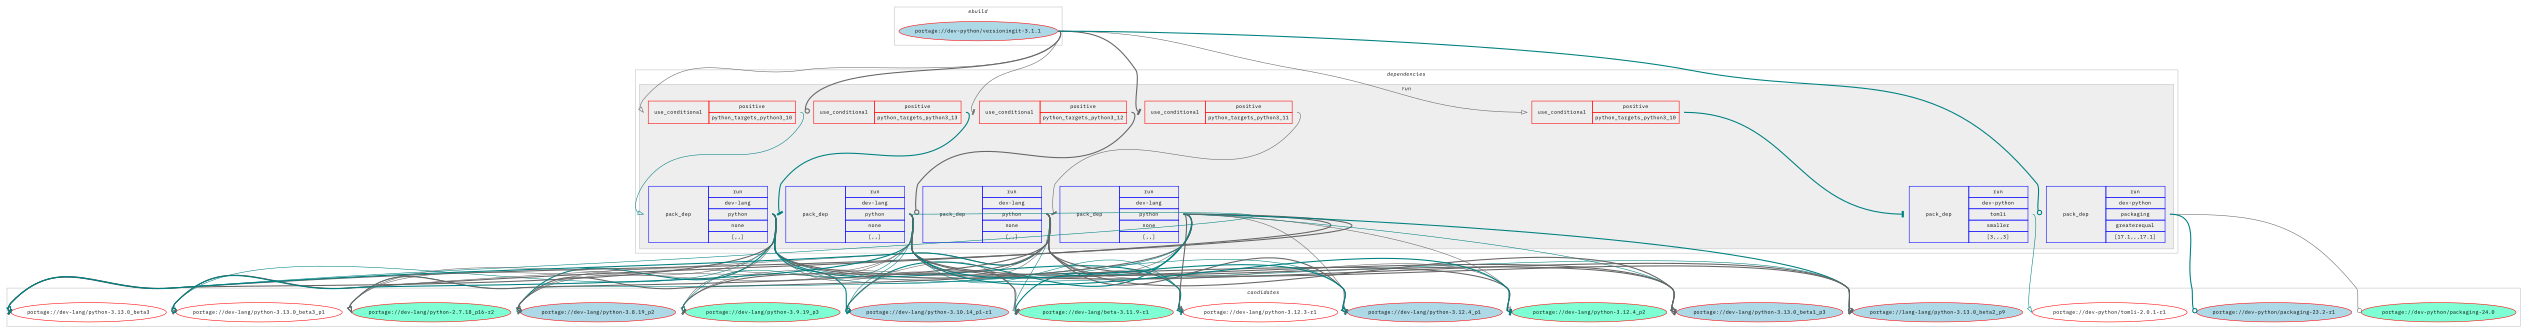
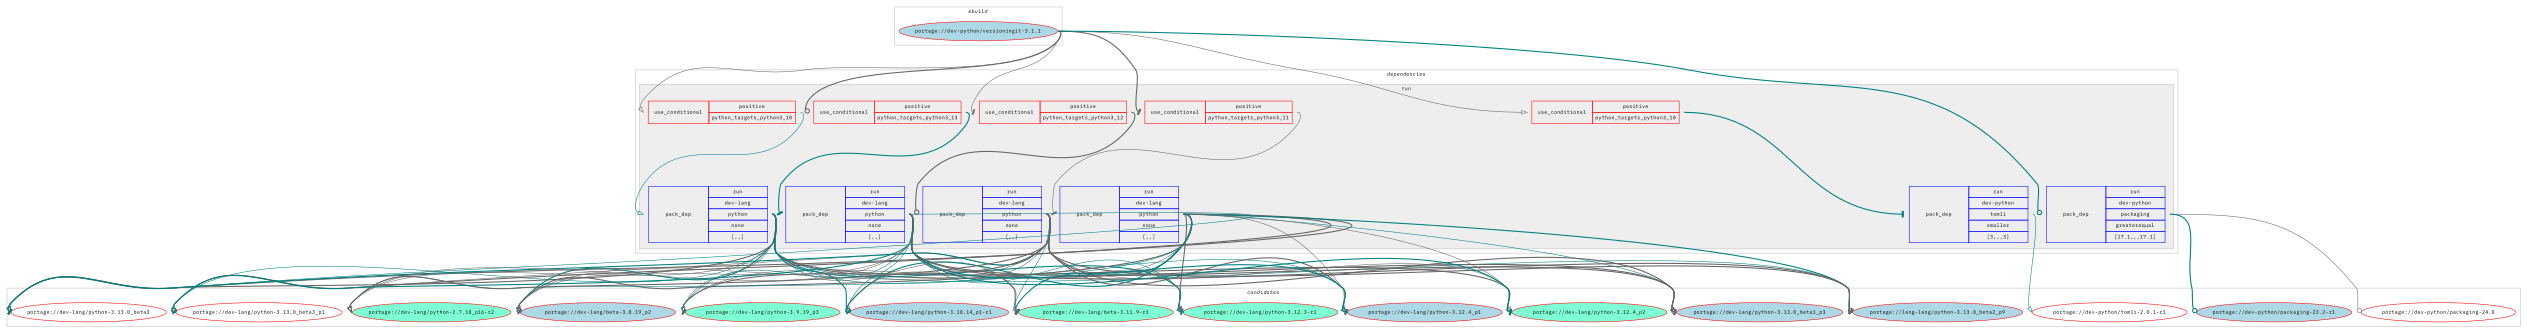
node "portage://dev-lang/python-3.8.19_p2": label "portage://dev-lang/python-3.8.19_p2" -> "portage://dev-lang/beta-3.8.19_p2"
node "portage://dev-lang/python-3.12.3-r1": fillcolor white -> aquamarine
node "portage://dev-python/packaging-24.0": fillcolor aquamarine -> white
